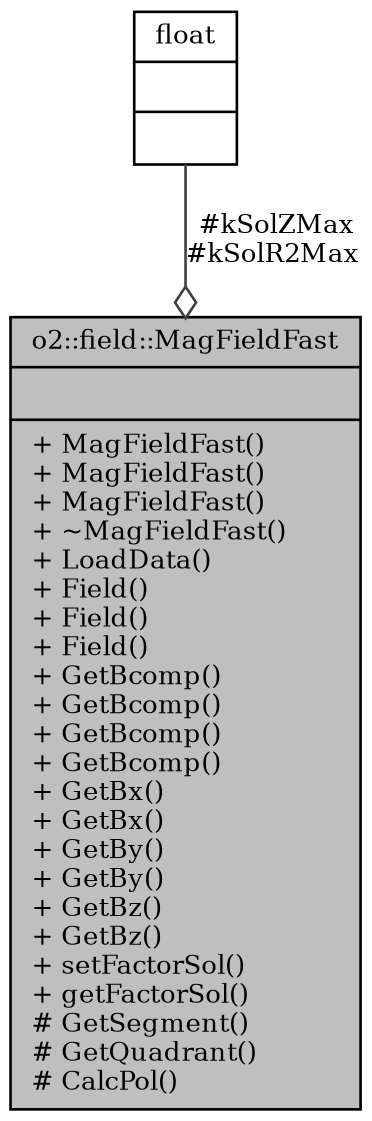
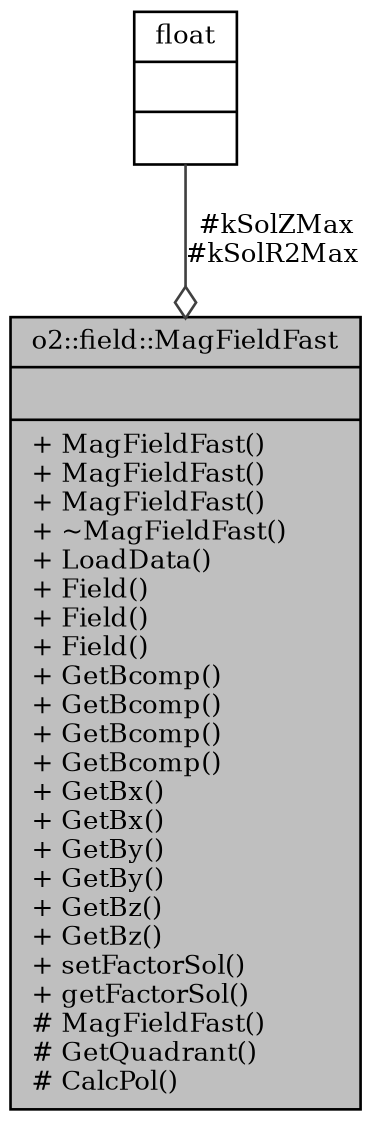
node "o2::field::MagFieldFast": text "# GetSegment()" -> "# MagFieldFast()"
